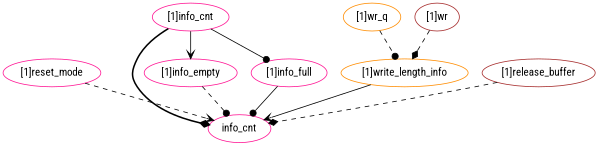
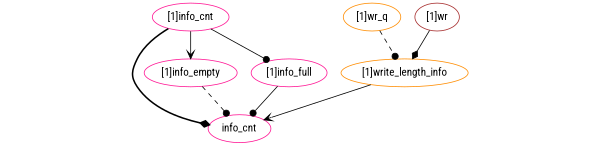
edge "[1]wr" -> "[1]write_length_info": style dashed -> solid
node "[1]reset_mode": removed
node "[1]release_buffer": removed
